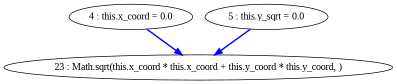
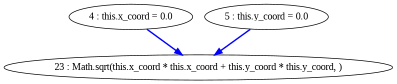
node "5 : this.y_sqrt = 0.0": label "5 : this.y_sqrt = 0.0" -> "5 : this.y_coord = 0.0"
